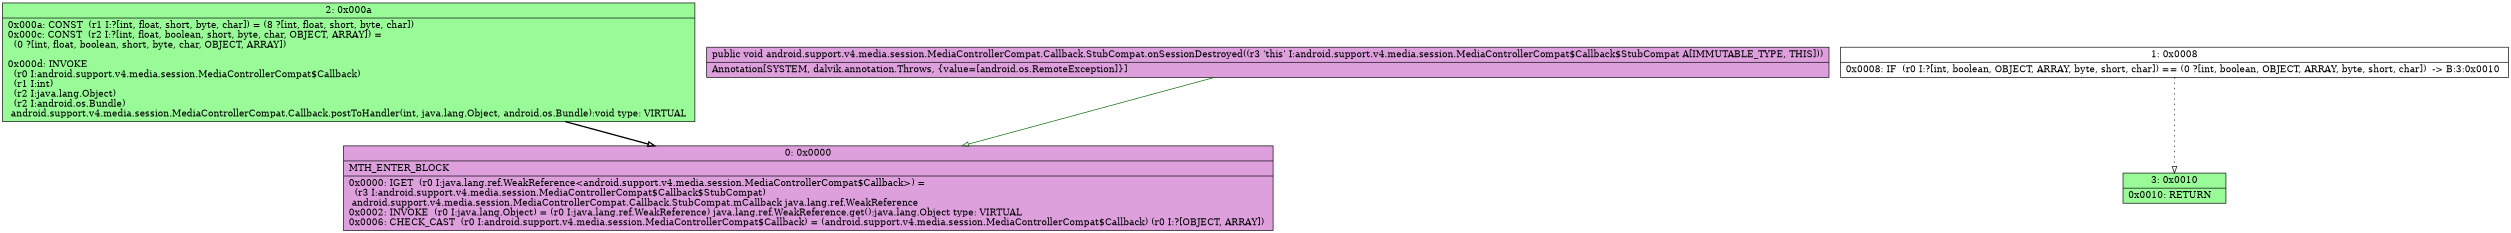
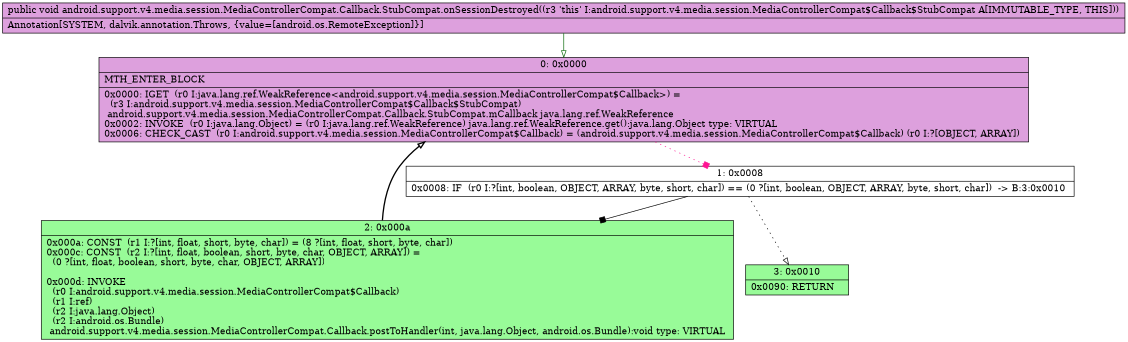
node "2: 0x000a": text "(r1 I:int)" -> "(r1 I:ref)"
edge "0: 0x0000" -> "1: 0x0008": added
node "3: 0x0010": text "0x0010: RETURN" -> "0x0090: RETURN"
edge "1: 0x0008" -> "2: 0x000a": added
